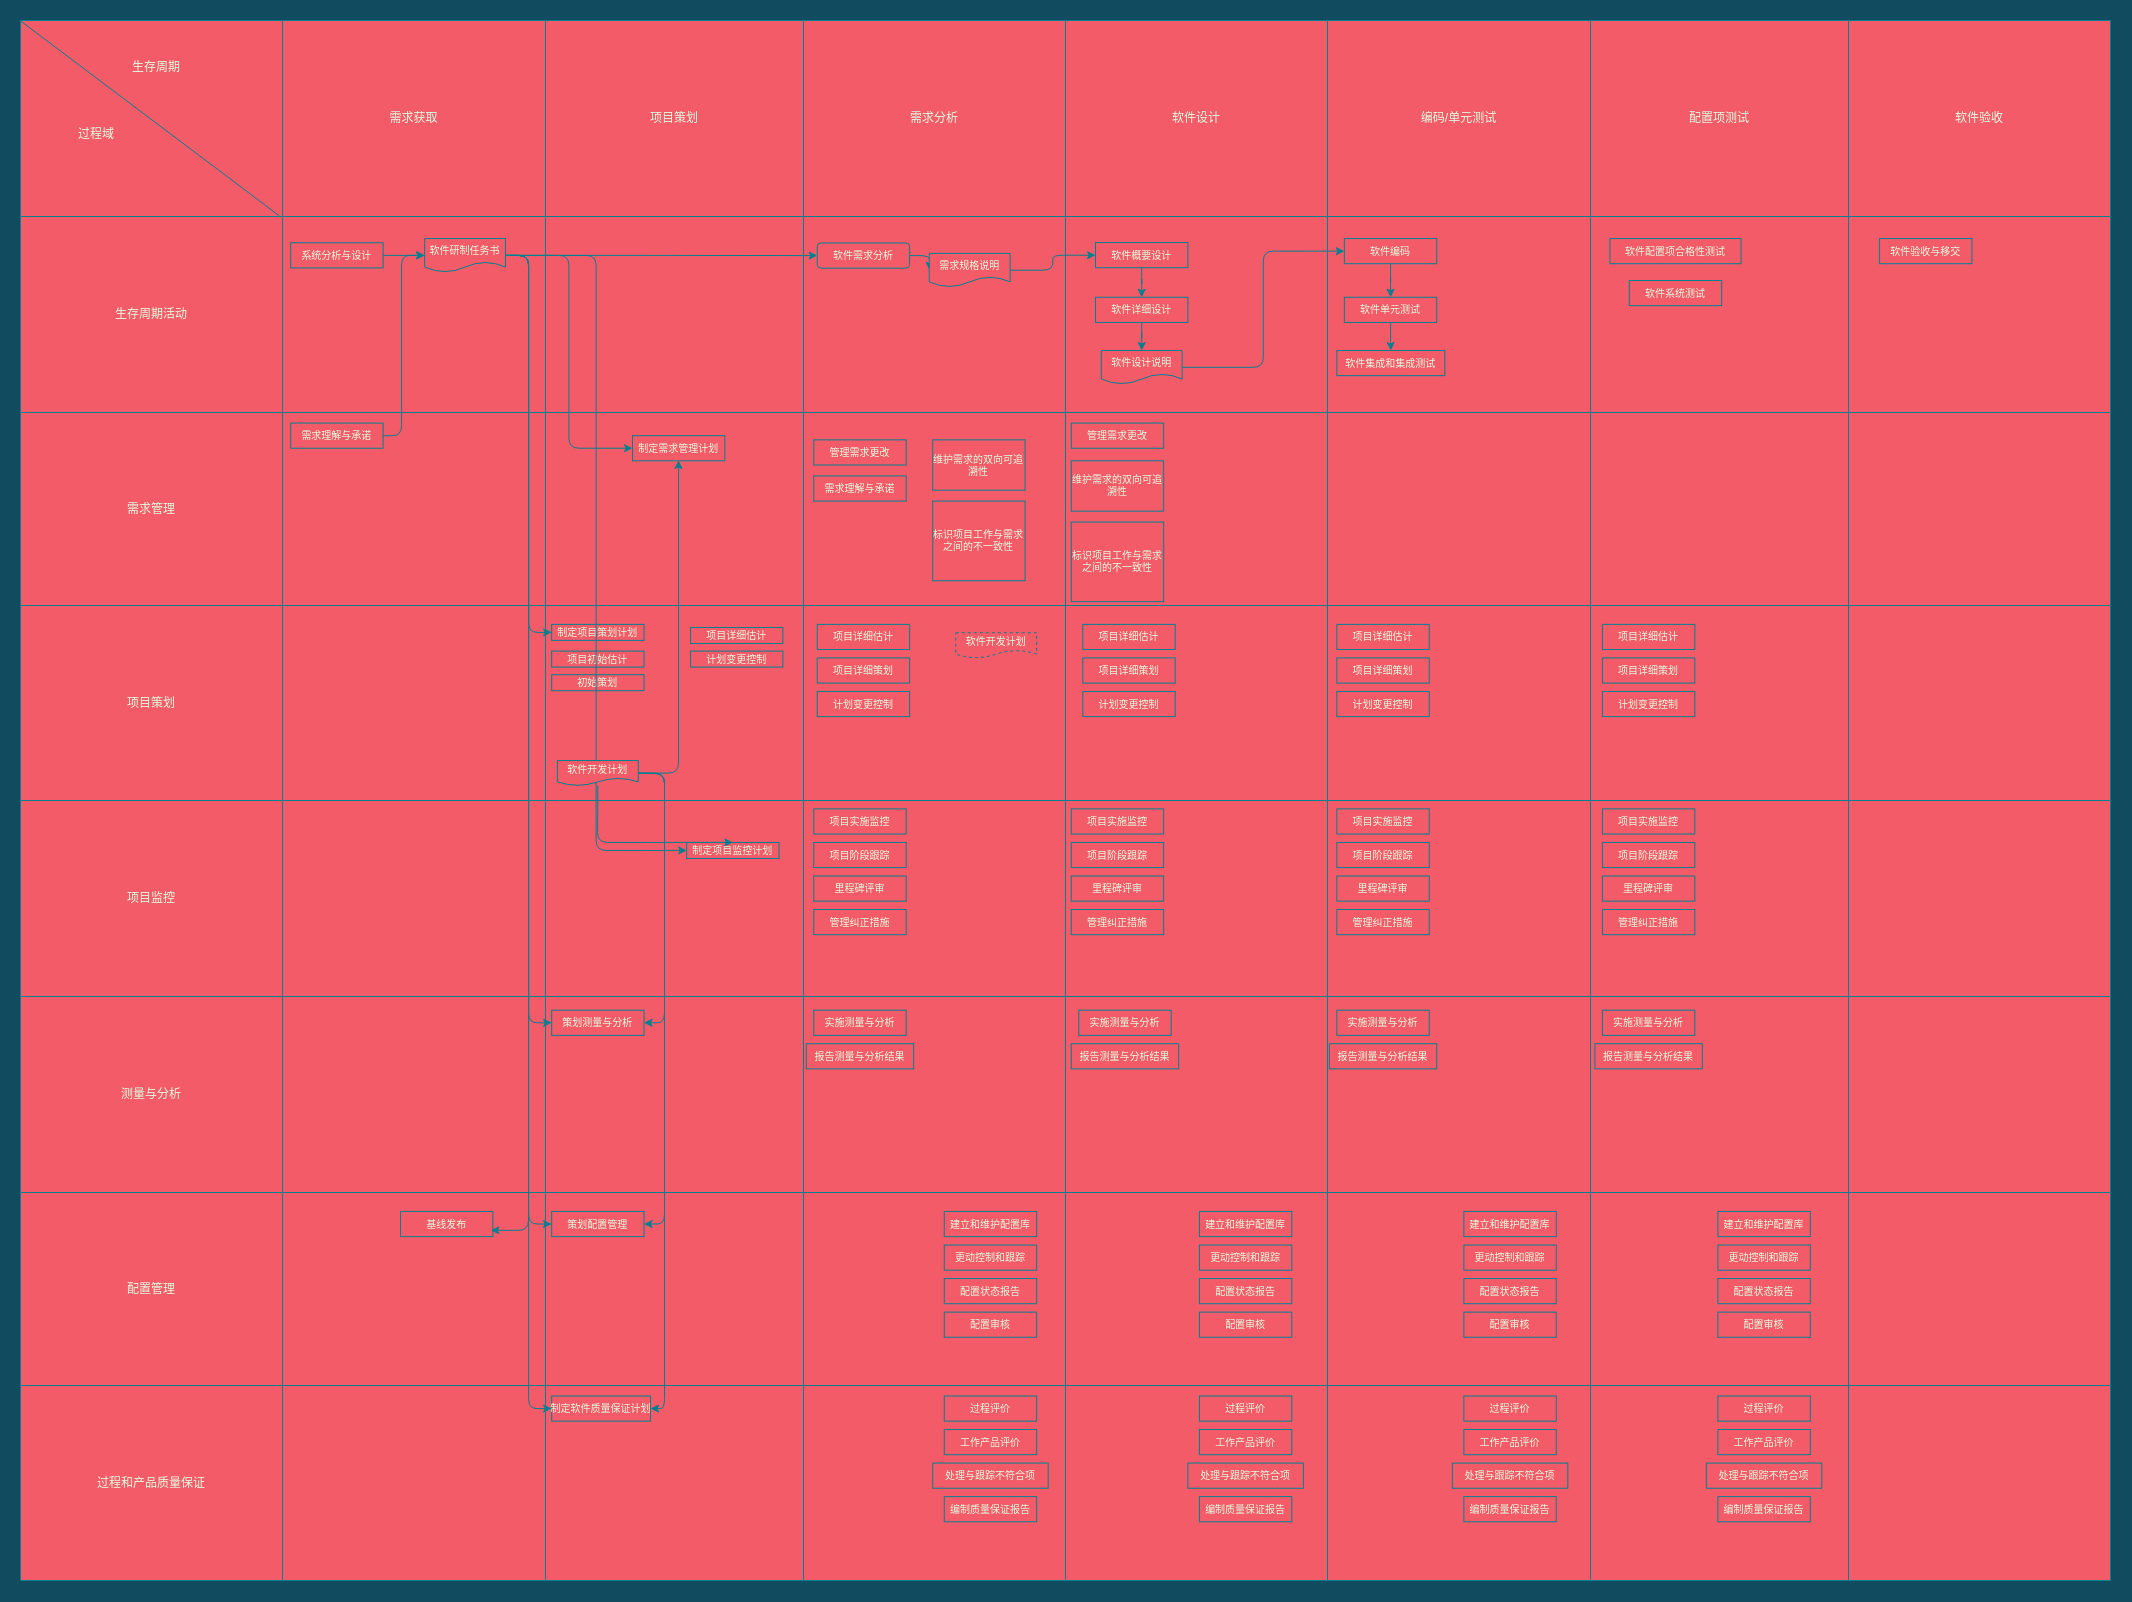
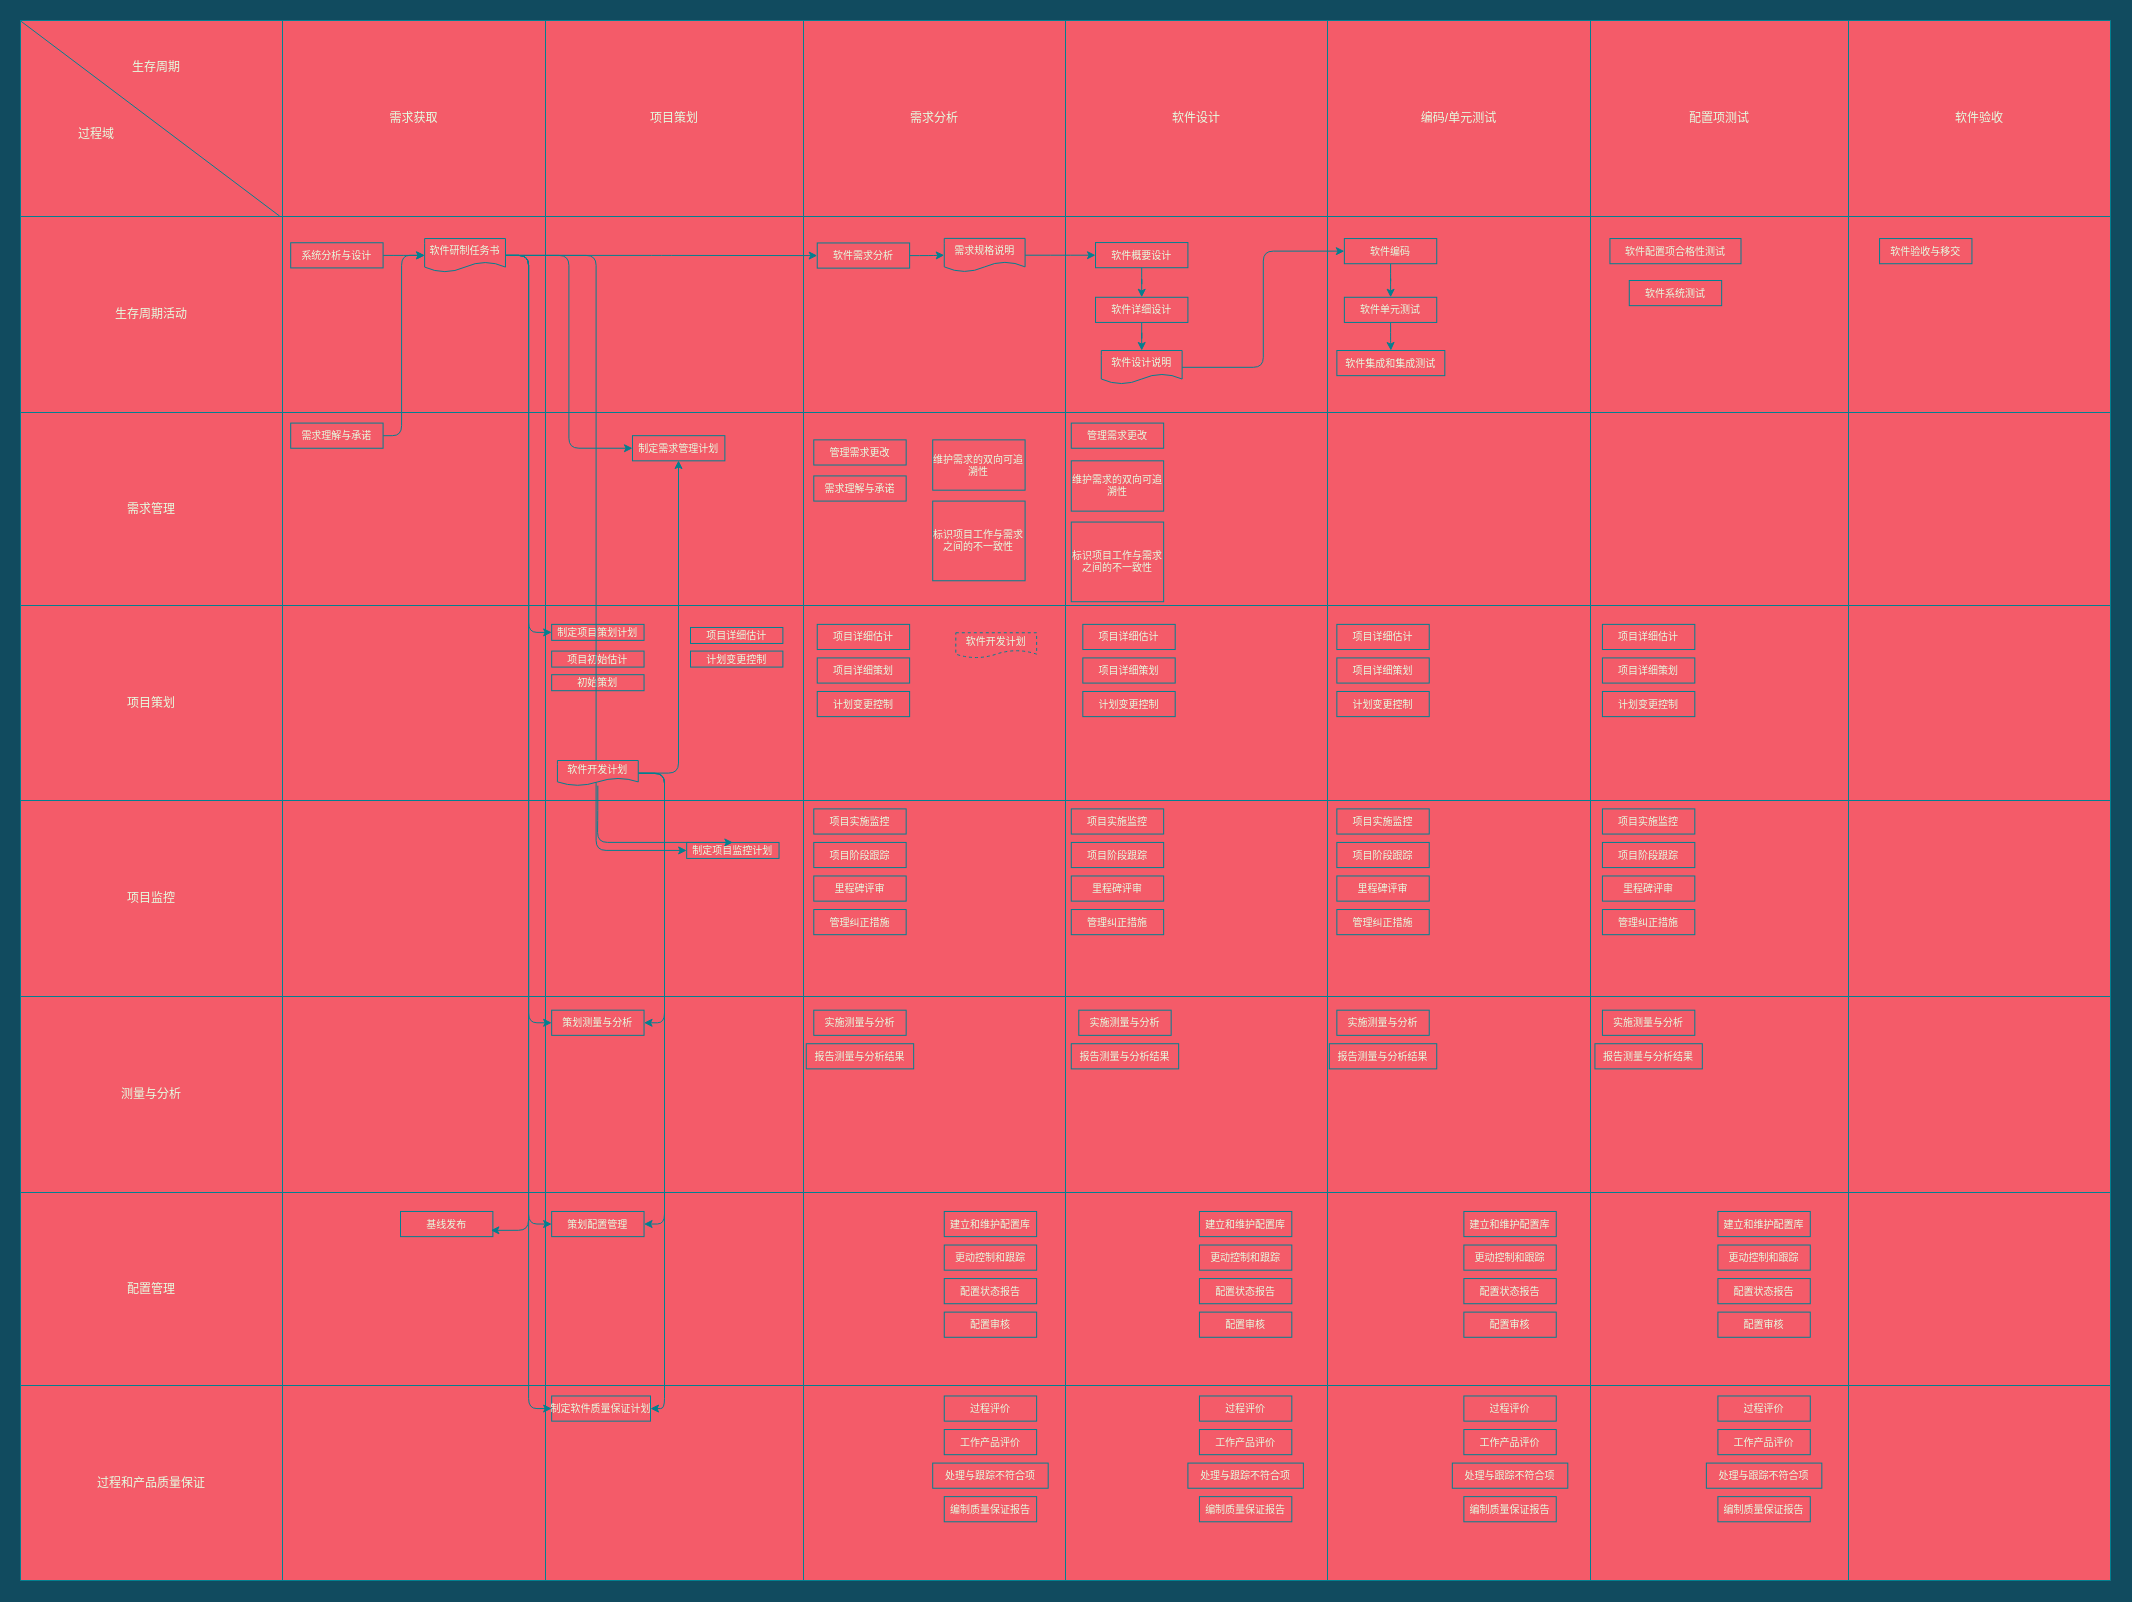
node "软件需求分析": shape rounded rectangle -> rectangle
node "需求规格说明": moved (970, 270) -> (985, 255)
